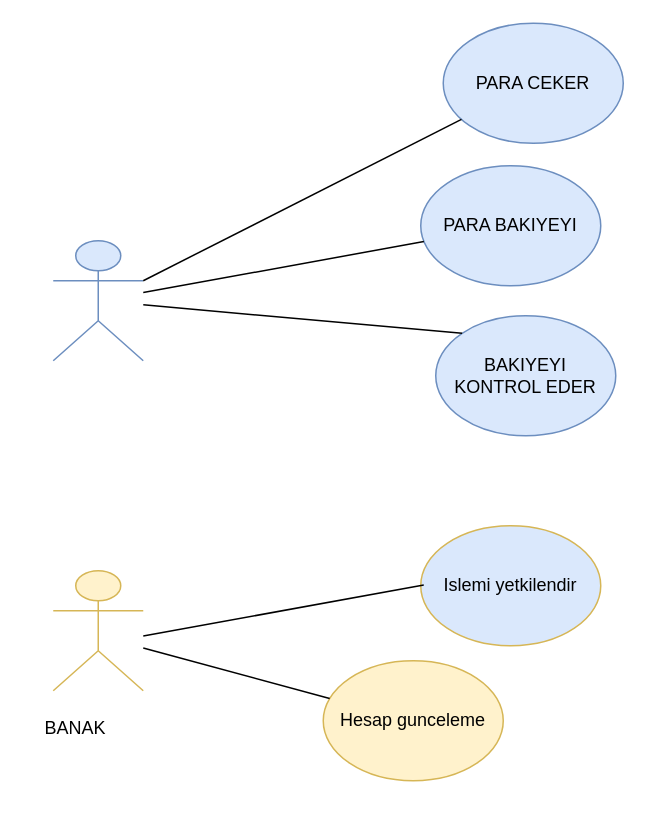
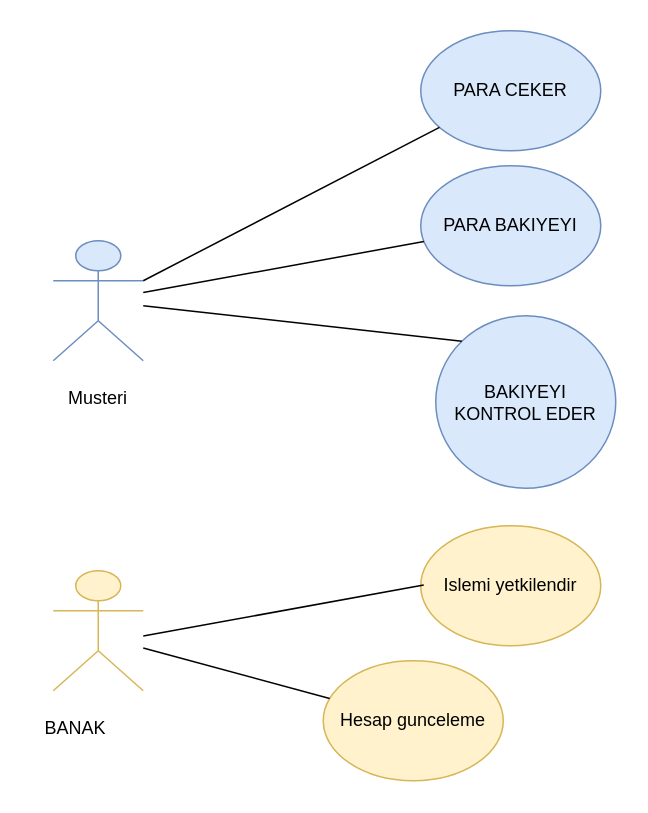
node "PARA CEKER": moved (533, 83) -> (511, 91)
node "BAKIYEYI KONTROL EDER": size 180x120 -> 180x173
node "Musteri": added
node "Islemi yetkilendir": fillcolor #dae8fc -> #fff2cc
